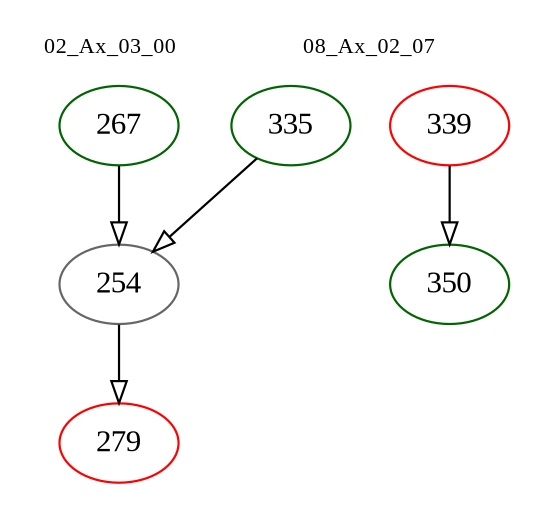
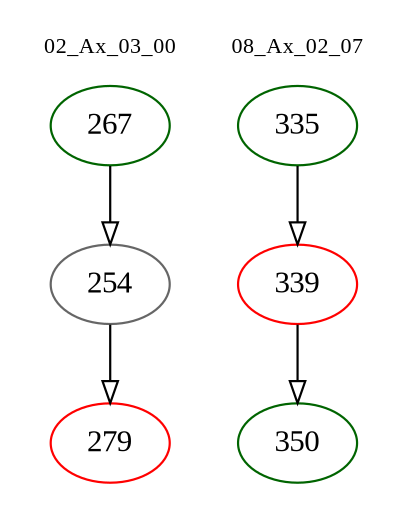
edge "335" -> "254": now "335" -> "339"
